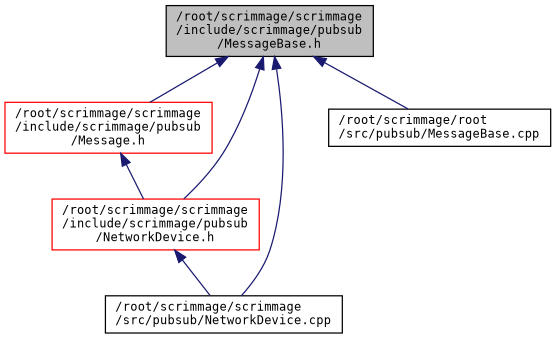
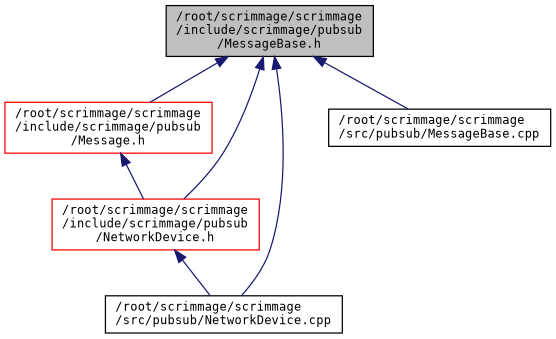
node "/root/scrimmage/root /src/pubsub/MessageBase.cpp": label "/root/scrimmage/root /src/pubsub/MessageBase.cpp" -> "/root/scrimmage/scrimmage /src/pubsub/MessageBase.cpp"
